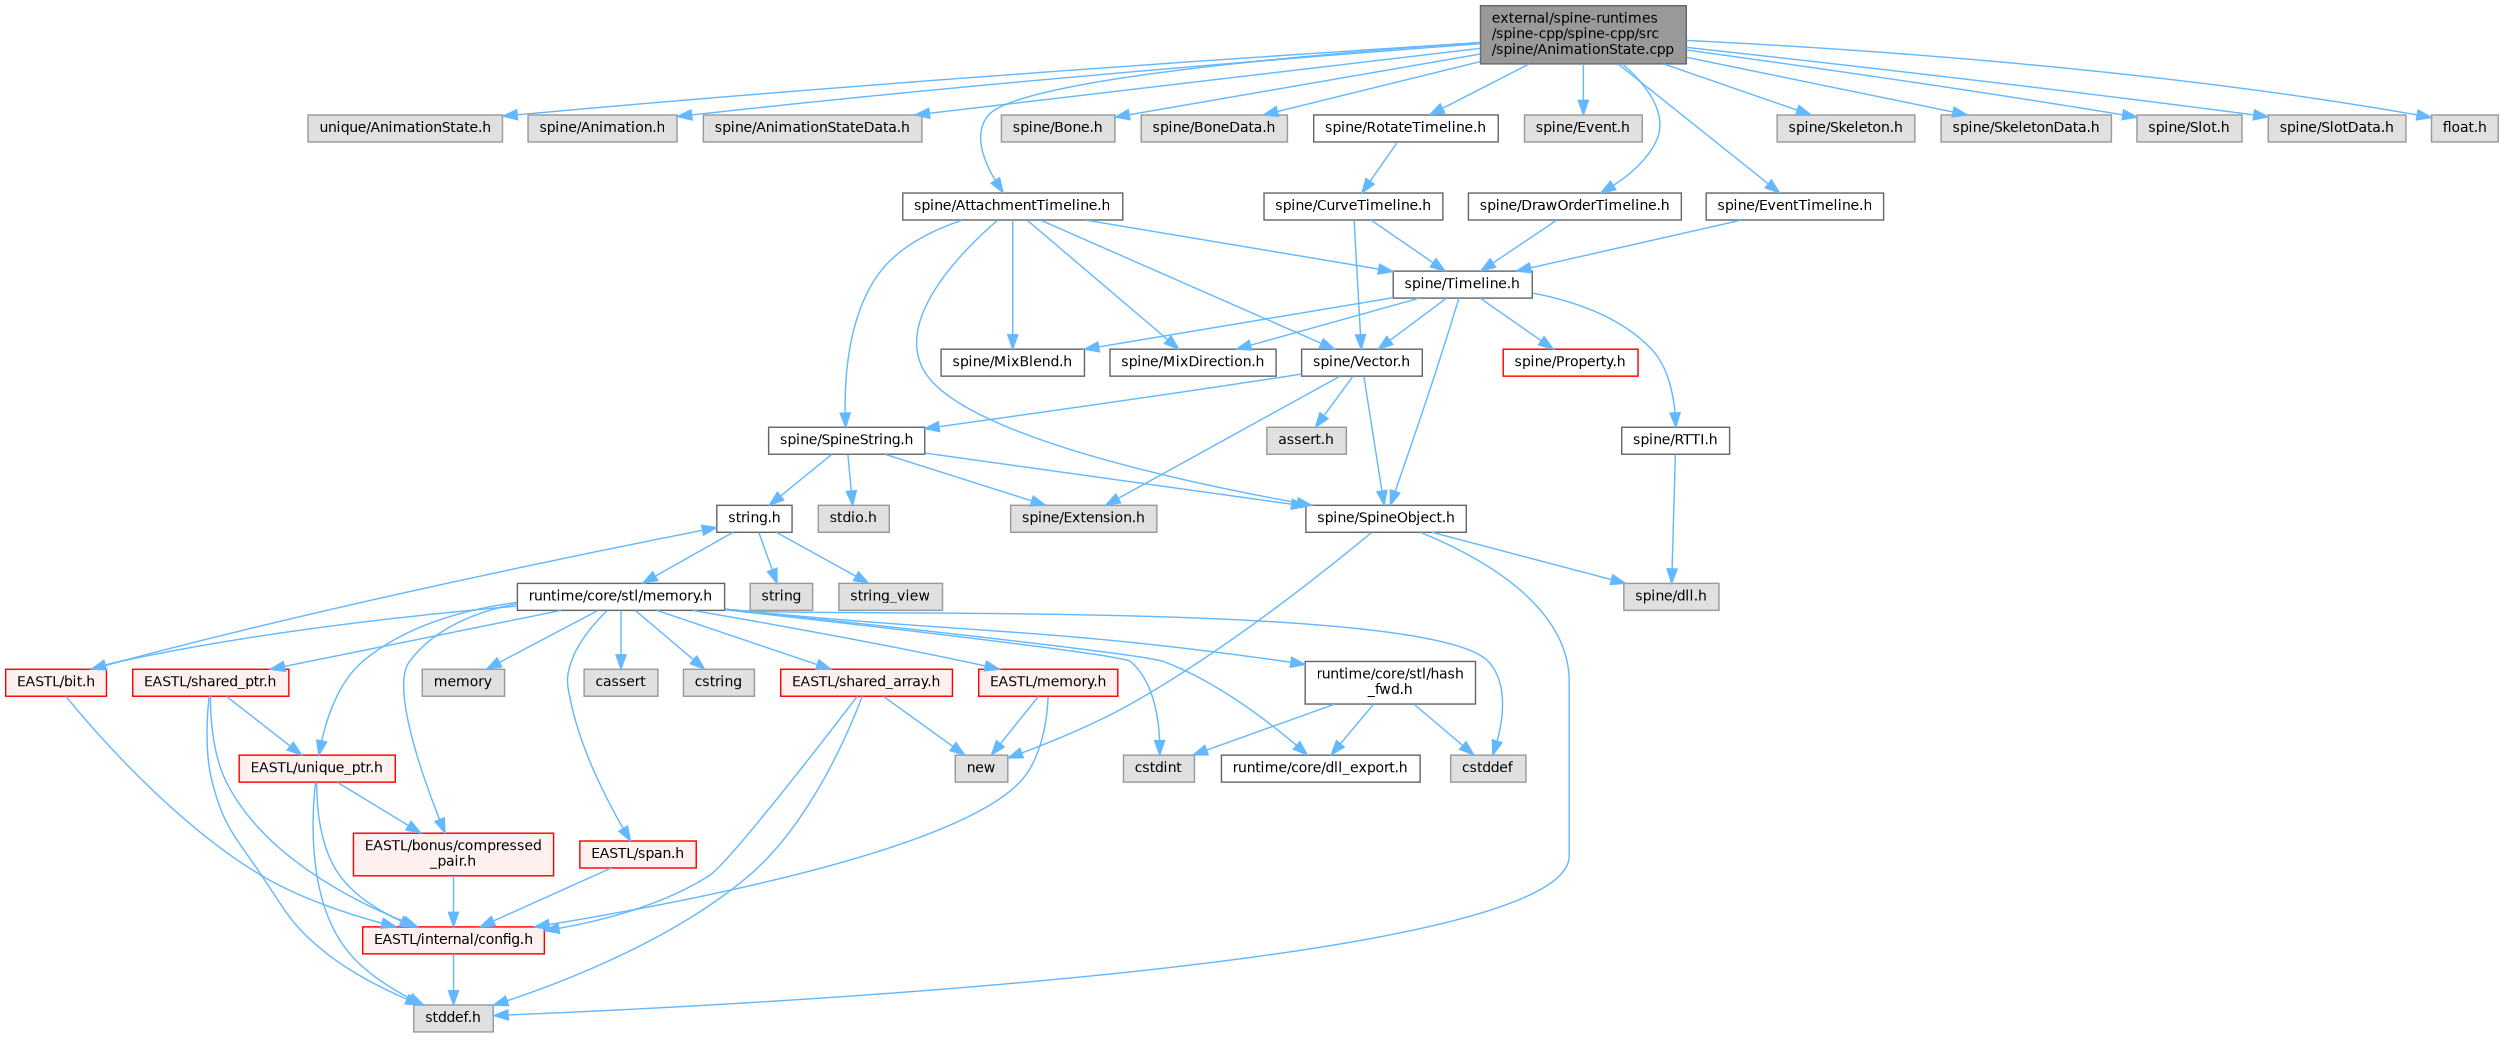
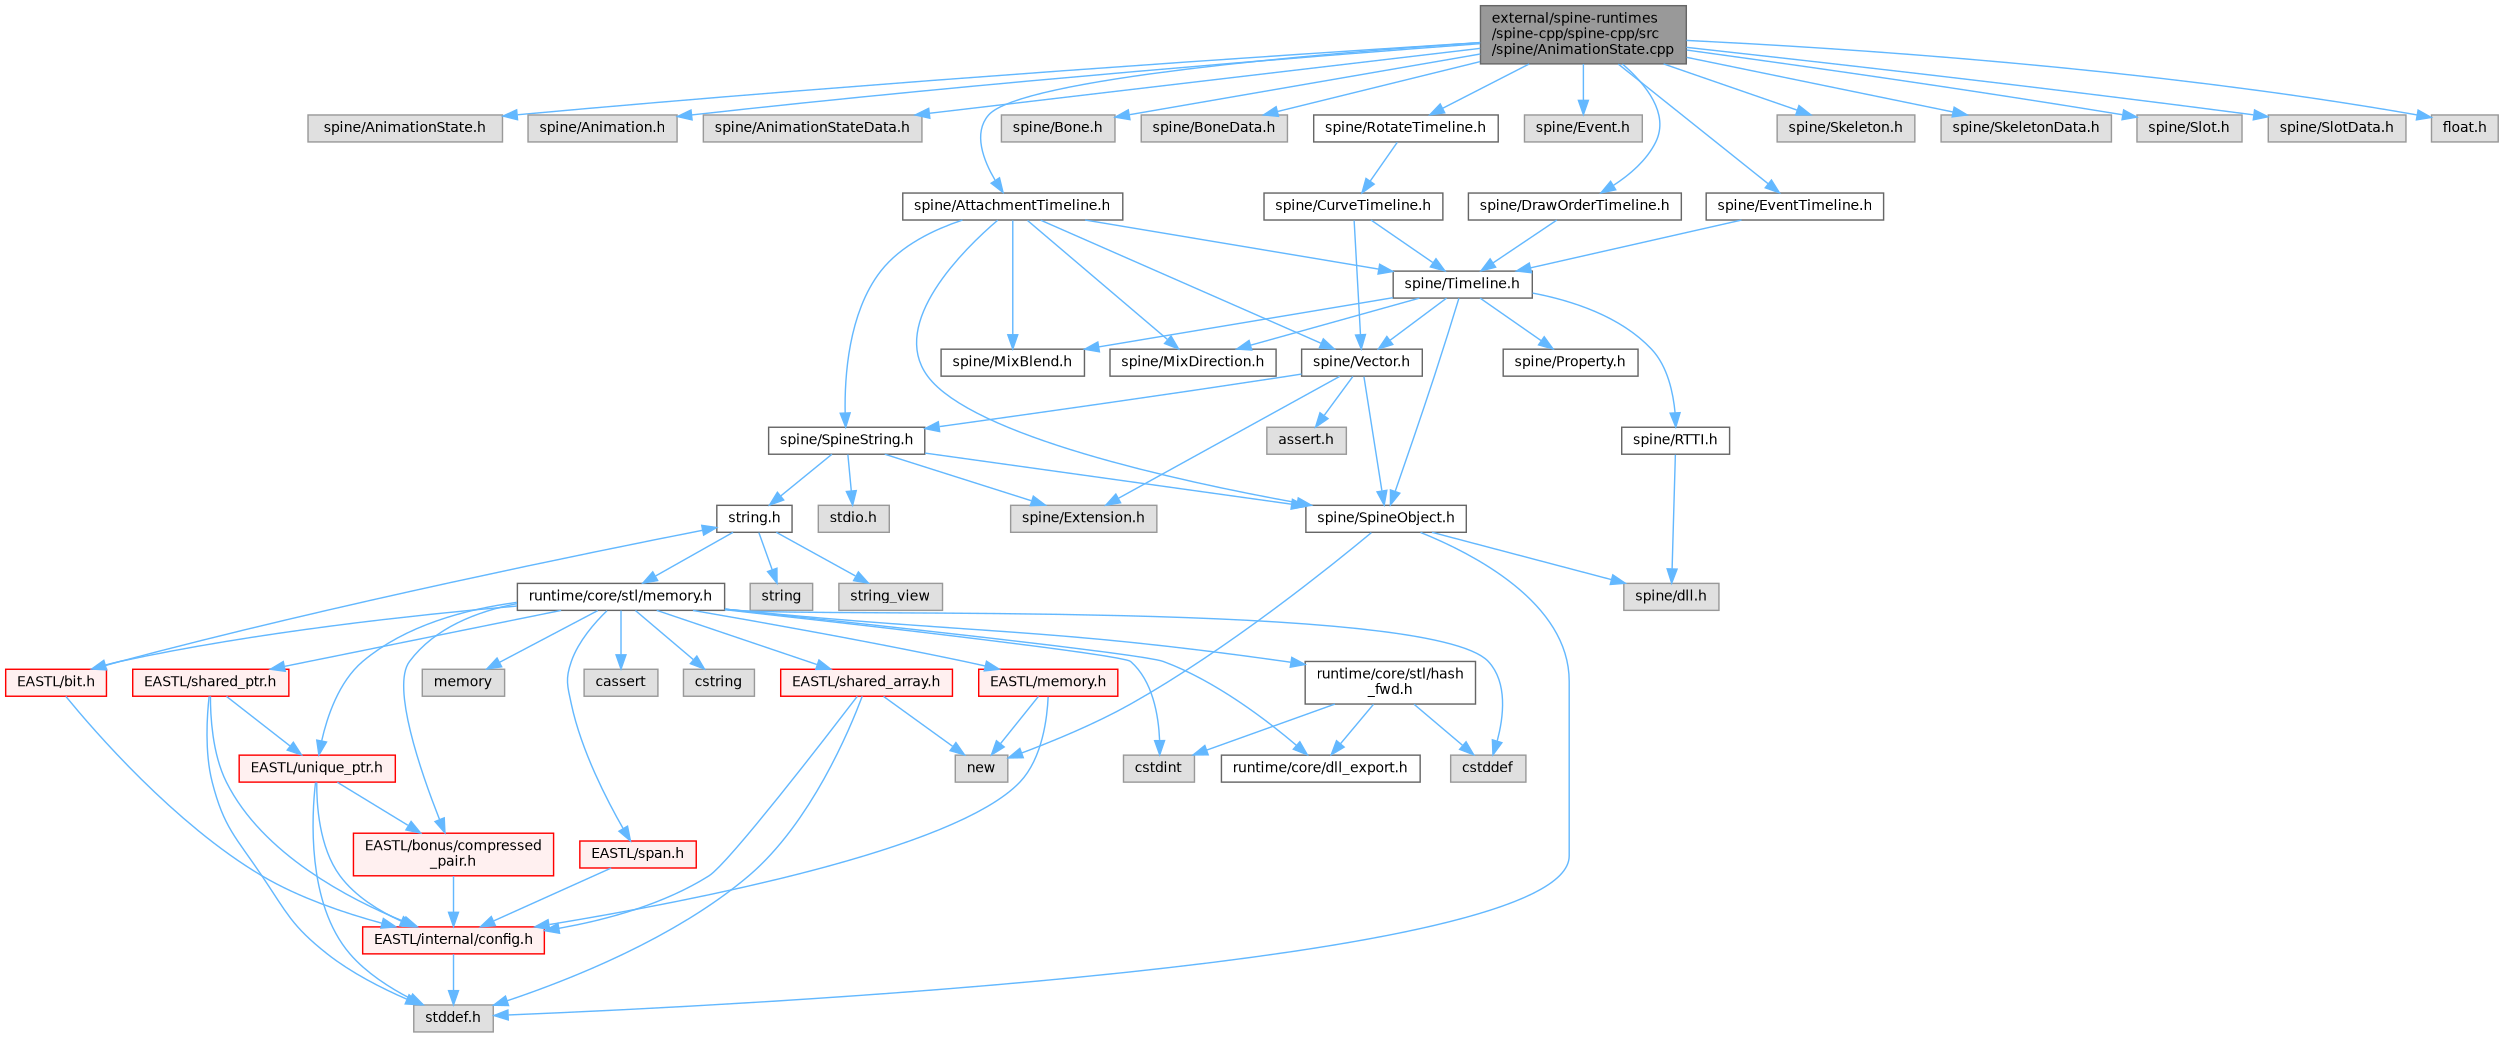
node "unique/AnimationState.h": label "unique/AnimationState.h" -> "spine/AnimationState.h"
node "spine/Property.h": color red -> grey40
